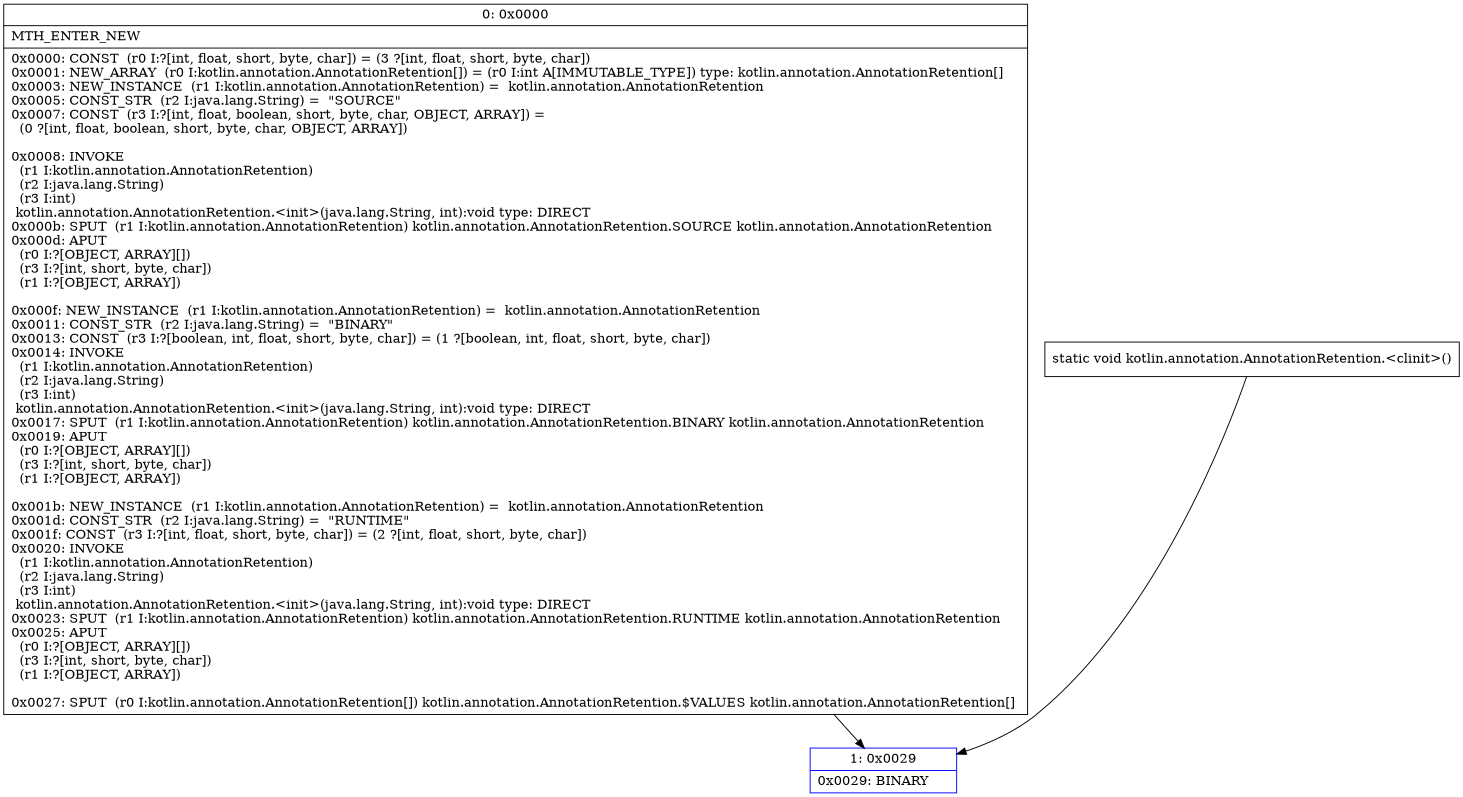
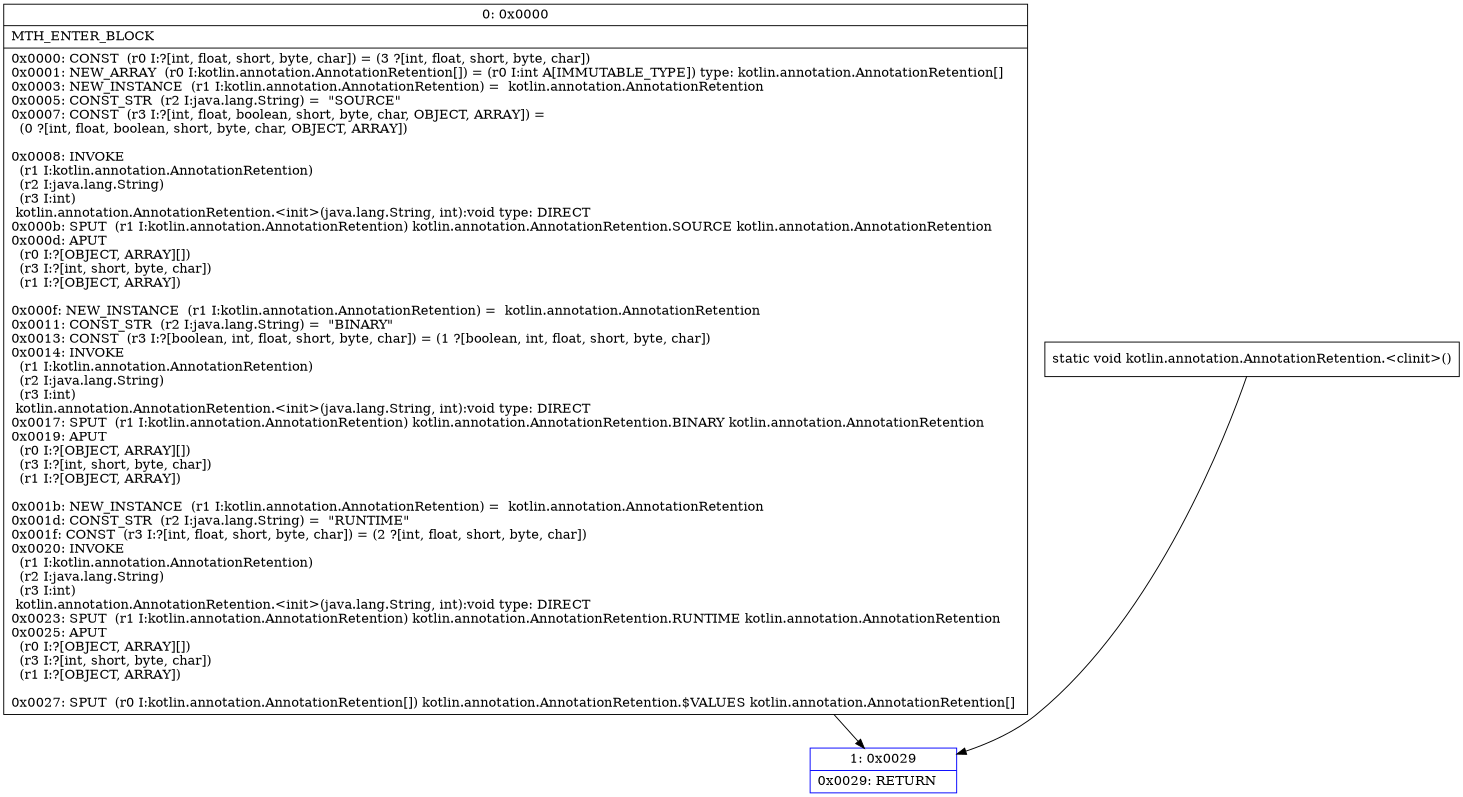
node "0: 0x0000": text "MTH_ENTER_NEW" -> "MTH_ENTER_BLOCK"
node "1: 0x0029": text "0x0029: BINARY" -> "0x0029: RETURN"
